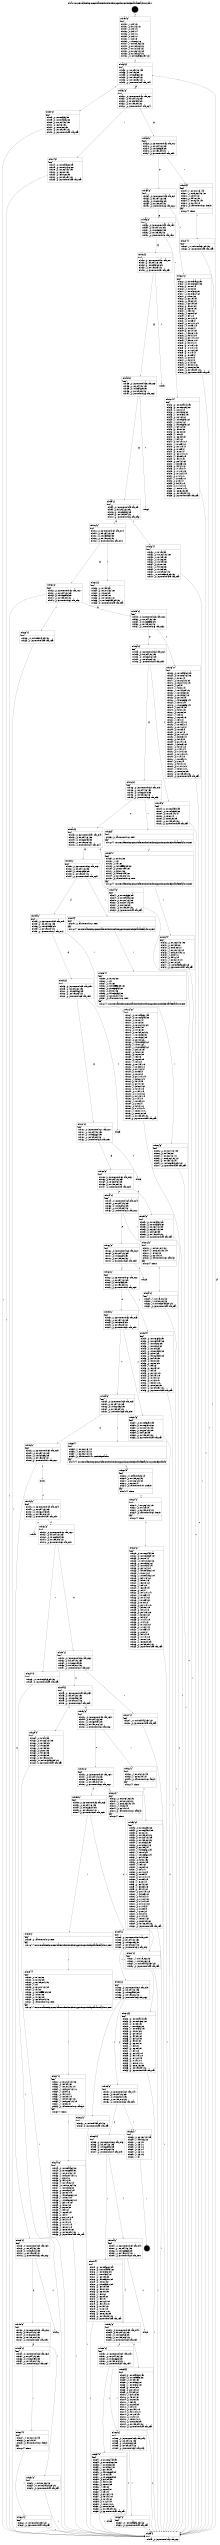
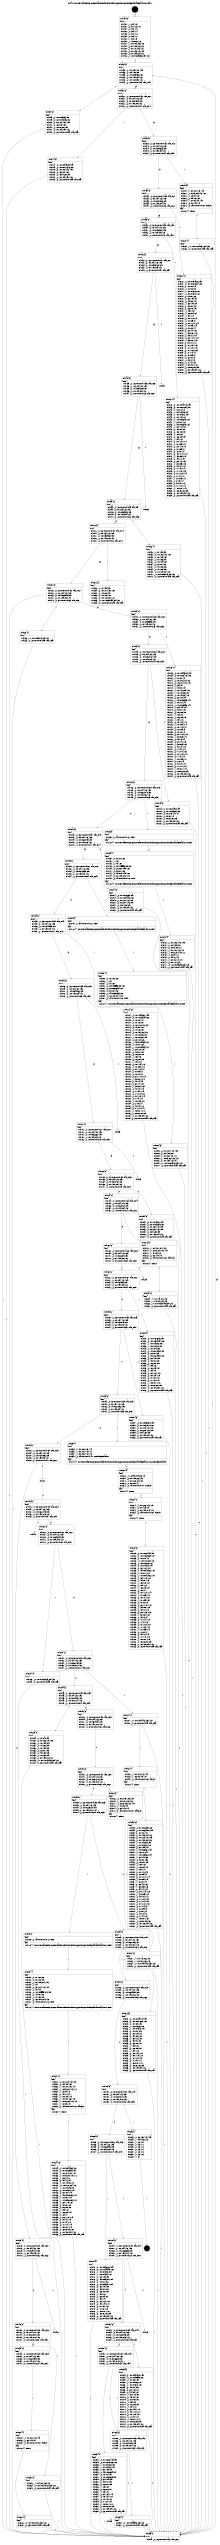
edge "0x401db6 [28]" -> "0x401f88 [13]": now "0x402204 [15]" -> "0x401f88 [13]"
node "0x402035 [15]": removed
